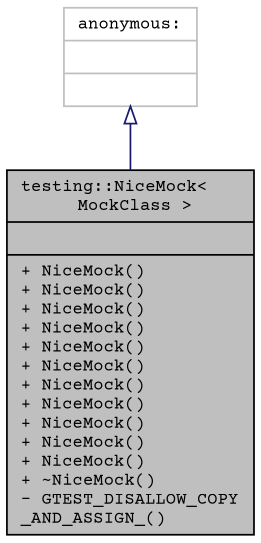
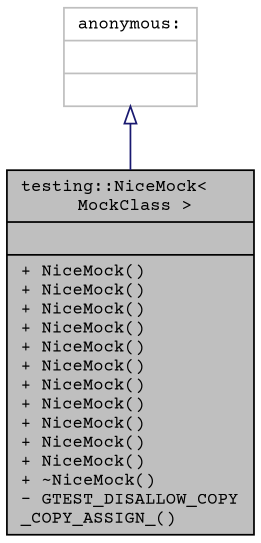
node "testing::NiceMock<": text "_AND_ASSIGN_()" -> "_COPY_ASSIGN_()"
